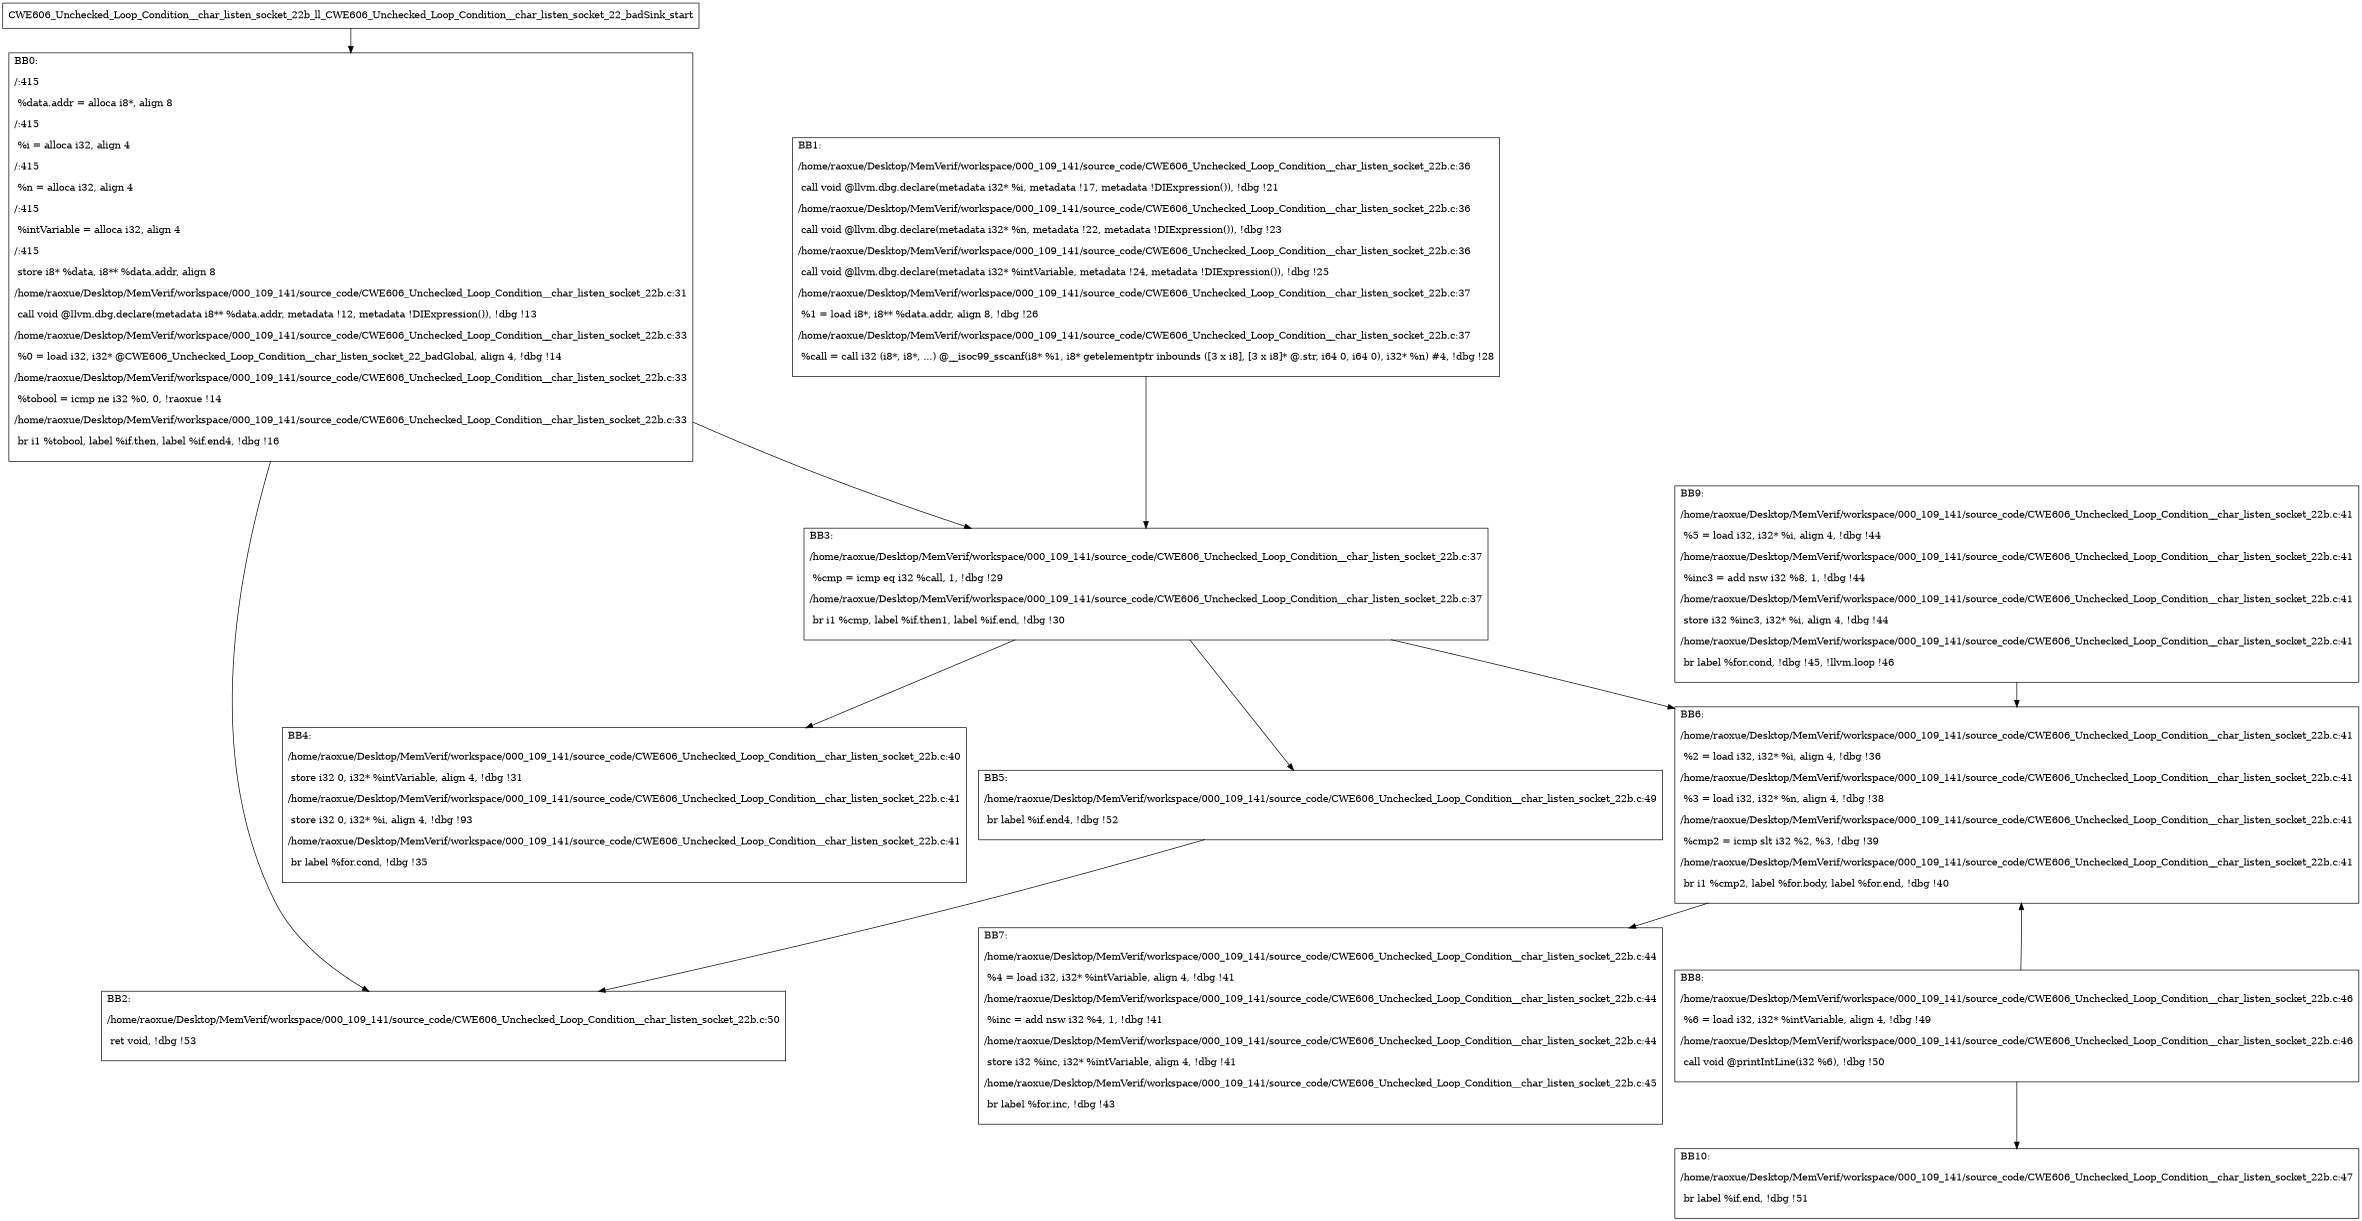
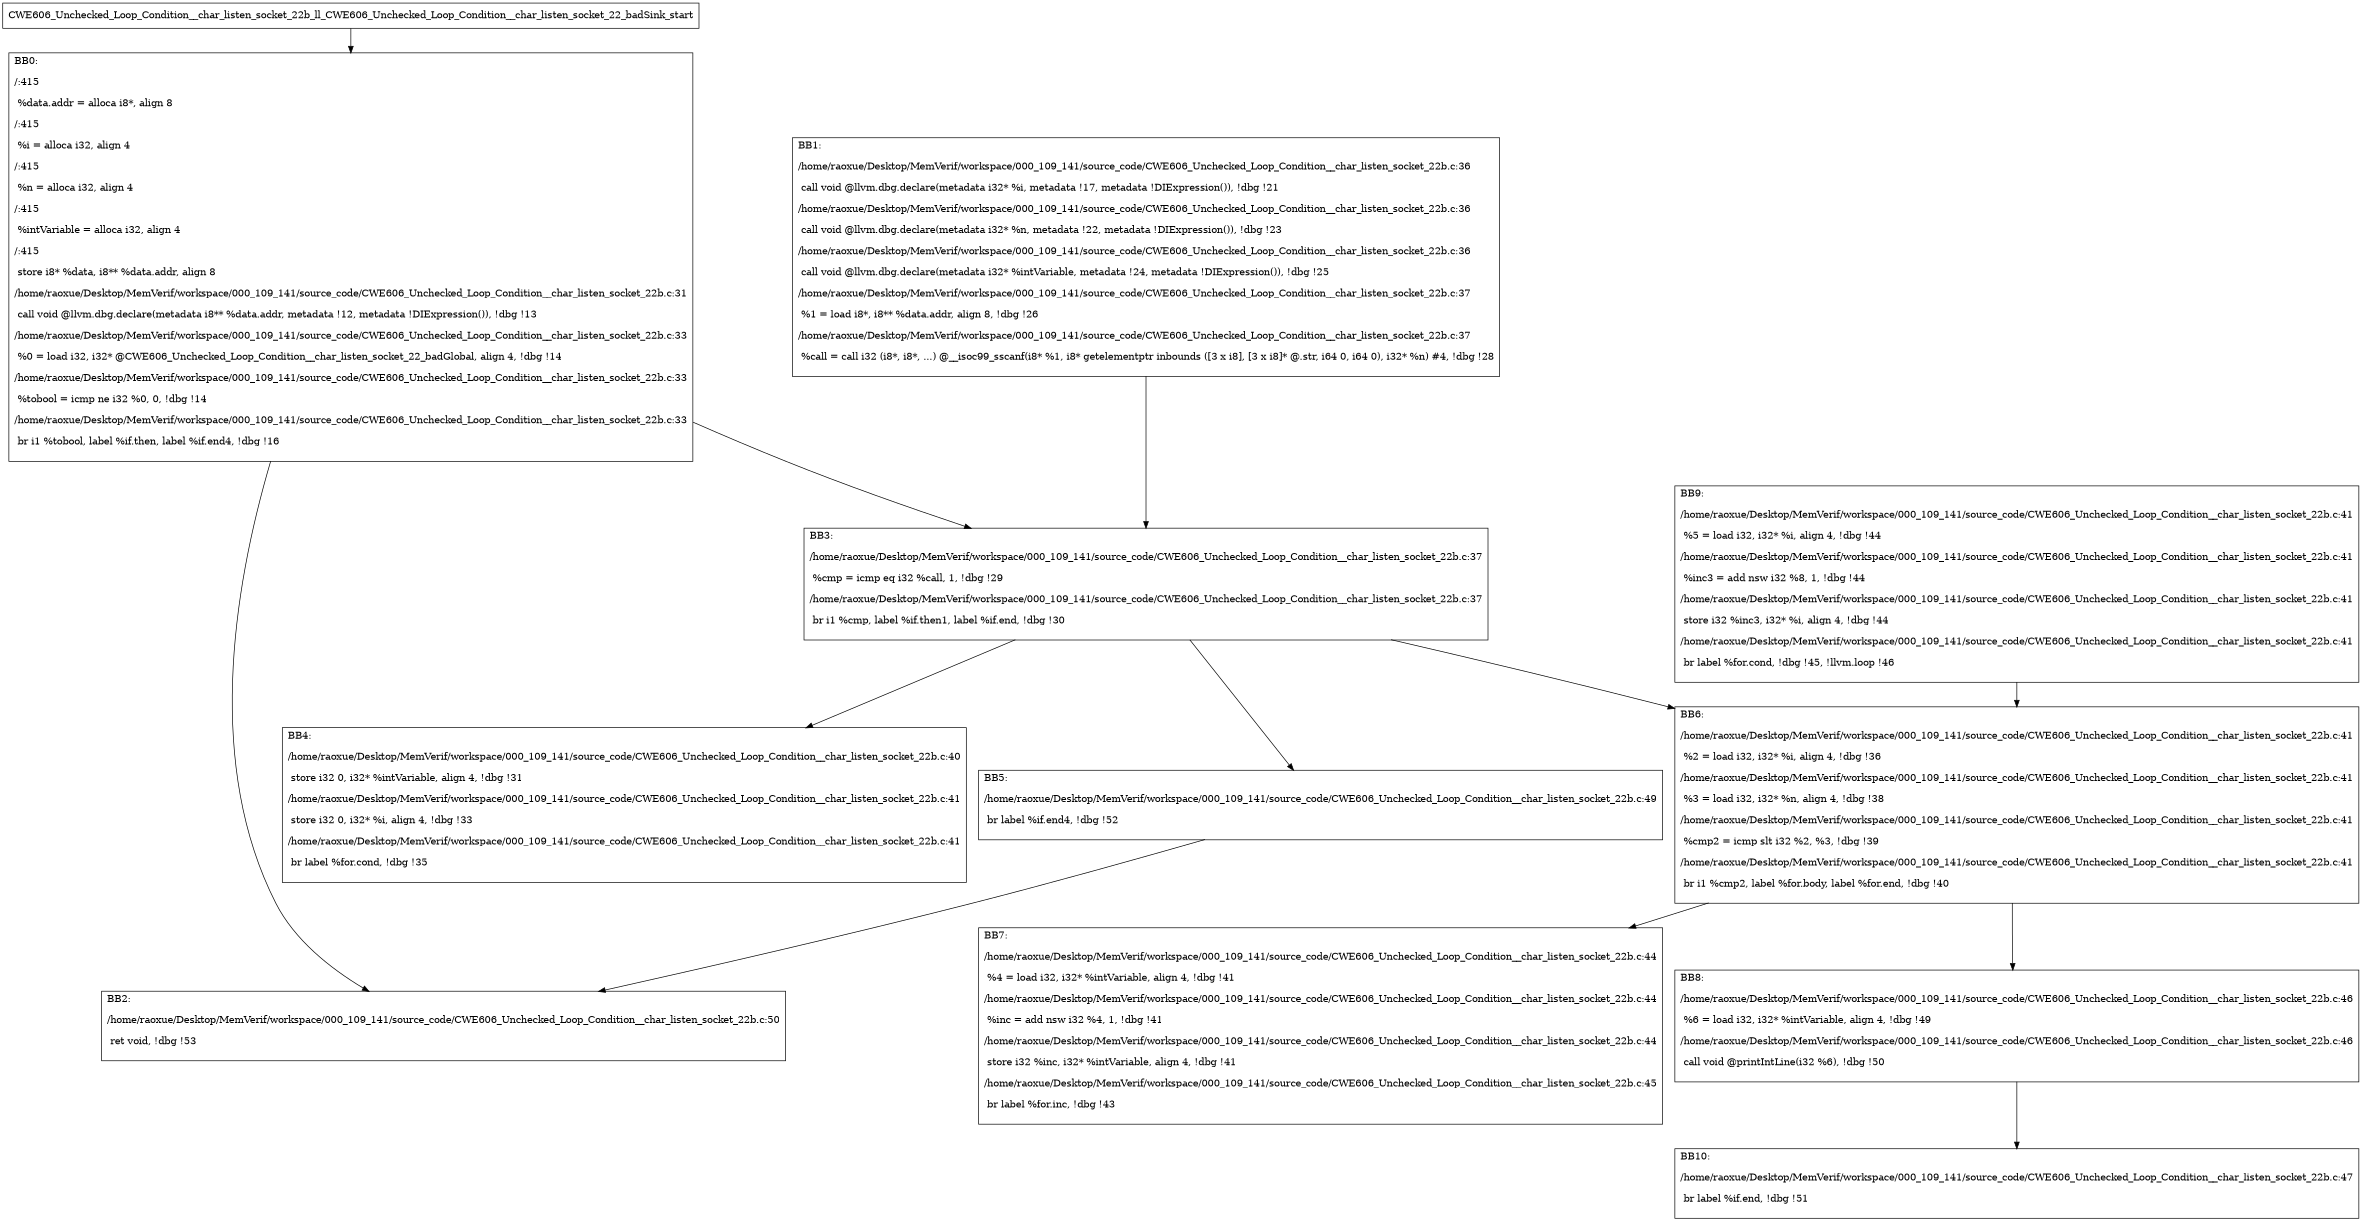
node "BB0:": text "%tobool = icmp ne i32 %0, 0, !raoxue !14" -> "%tobool = icmp ne i32 %0, 0, !dbg !14"
node "BB4:": text "store i32 0, i32* %i, align 4, !dbg !93" -> "store i32 0, i32* %i, align 4, !dbg !33"
edge "BB8:" -> "BB6:": reversed
